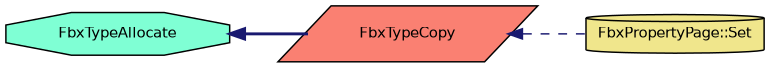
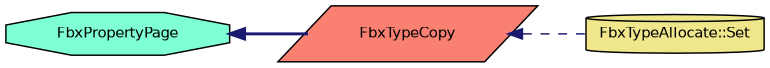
node "FbxTypeAllocate": label "FbxTypeAllocate" -> "FbxPropertyPage"
node "FbxPropertyPage::Set": label "FbxPropertyPage::Set" -> "FbxTypeAllocate::Set"
